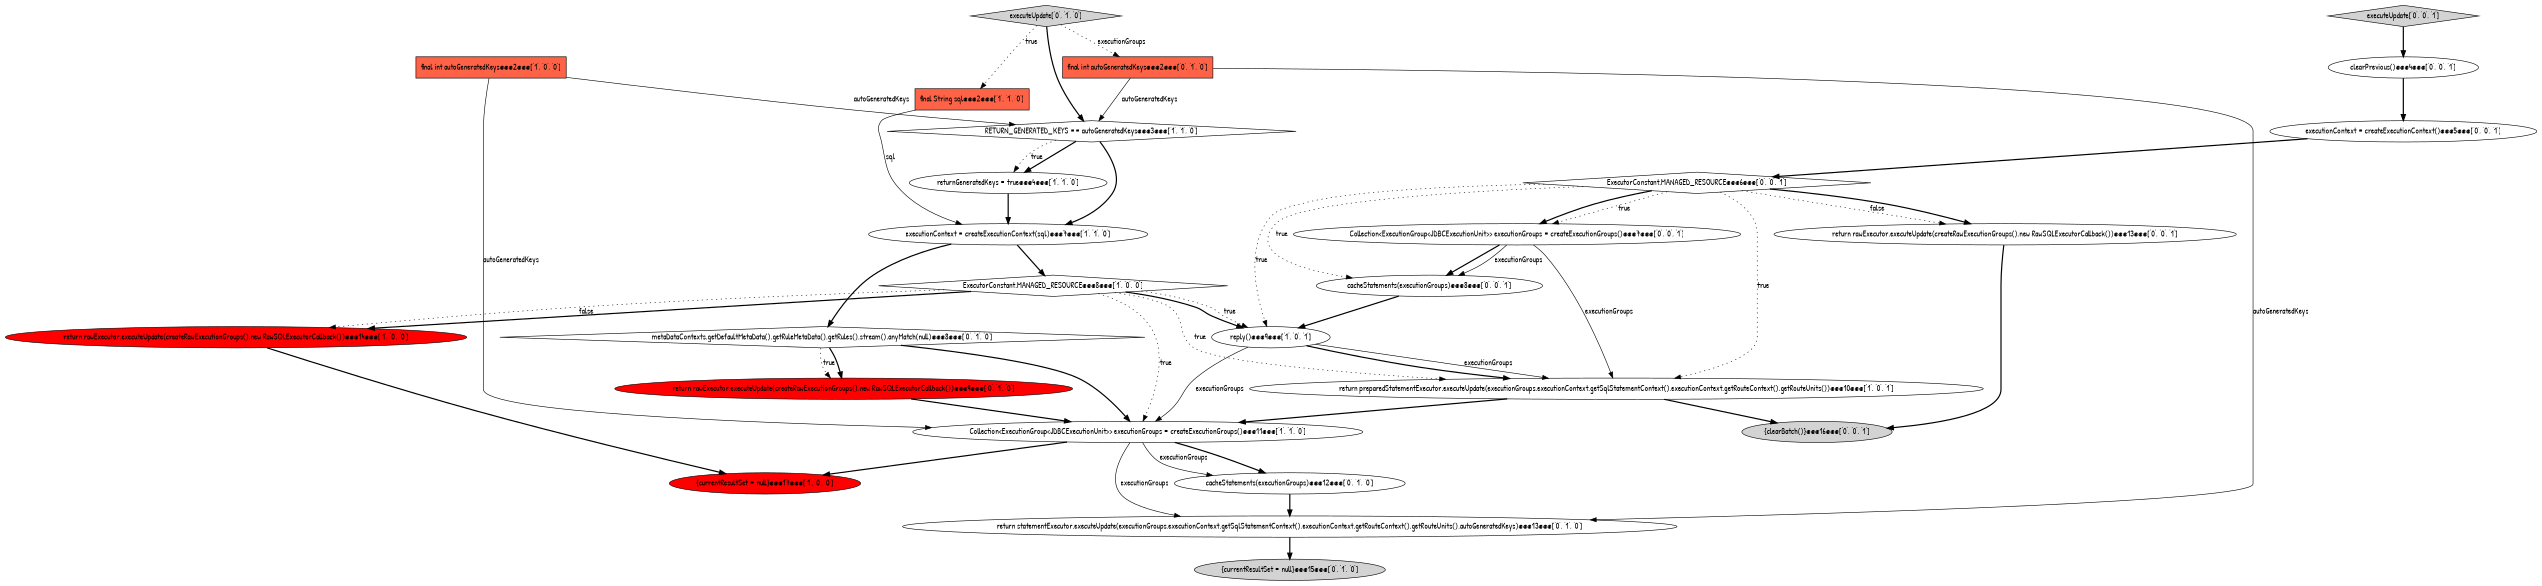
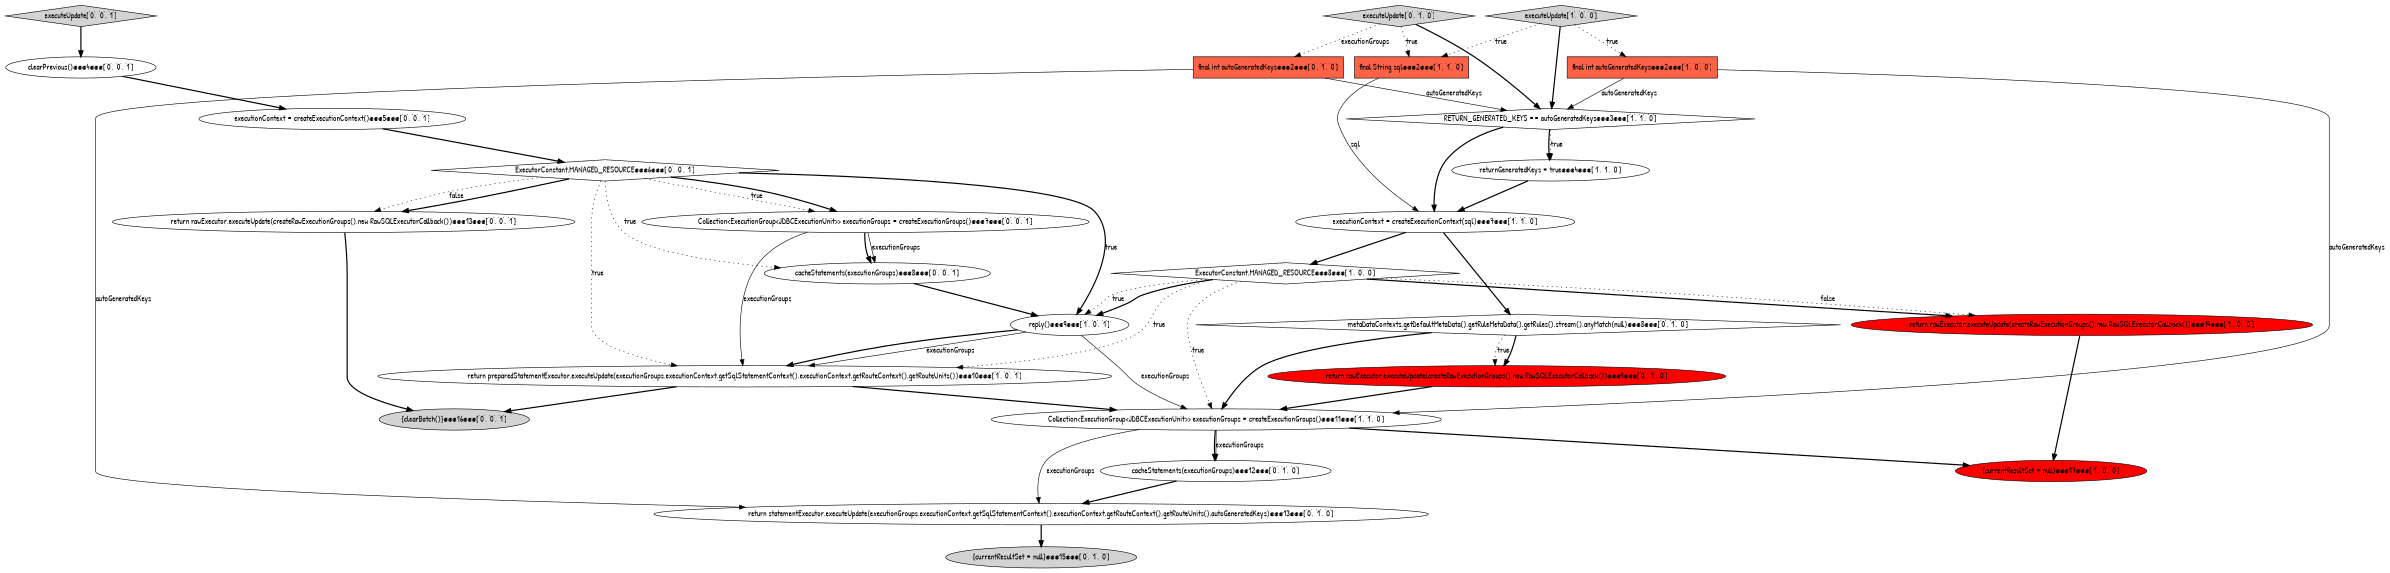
node "executeUpdate['1', '0', '0']": added
edge "ExecutorConstant.MANAGED_RESOURCE@@@6@@@['0', '0', '1']" -> "reply()@@@9@@@['1', '0', '1']": style dotted -> bold
